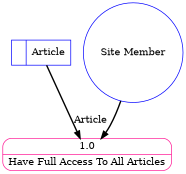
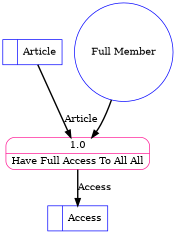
node "Site Member": label "Site Member" -> "Full Member"
node "1.0": text "Have Full Access To All Articles" -> "Have Full Access To All All"
node "Access": added
